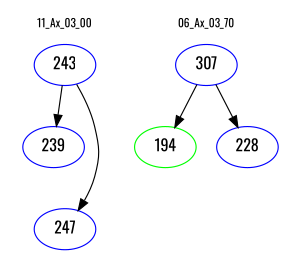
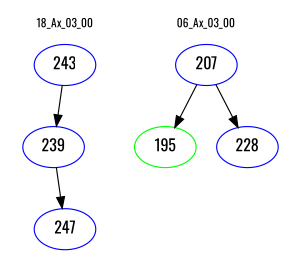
cluster "11_Ax_03_00": label "11_Ax_03_00" -> "18_Ax_03_00"
cluster "06_Ax_03_70": label "06_Ax_03_70" -> "06_Ax_03_00"
node "307": label "307" -> "207"
edge "243" -> "247": now "239" -> "247"
node "194": label "194" -> "195"
